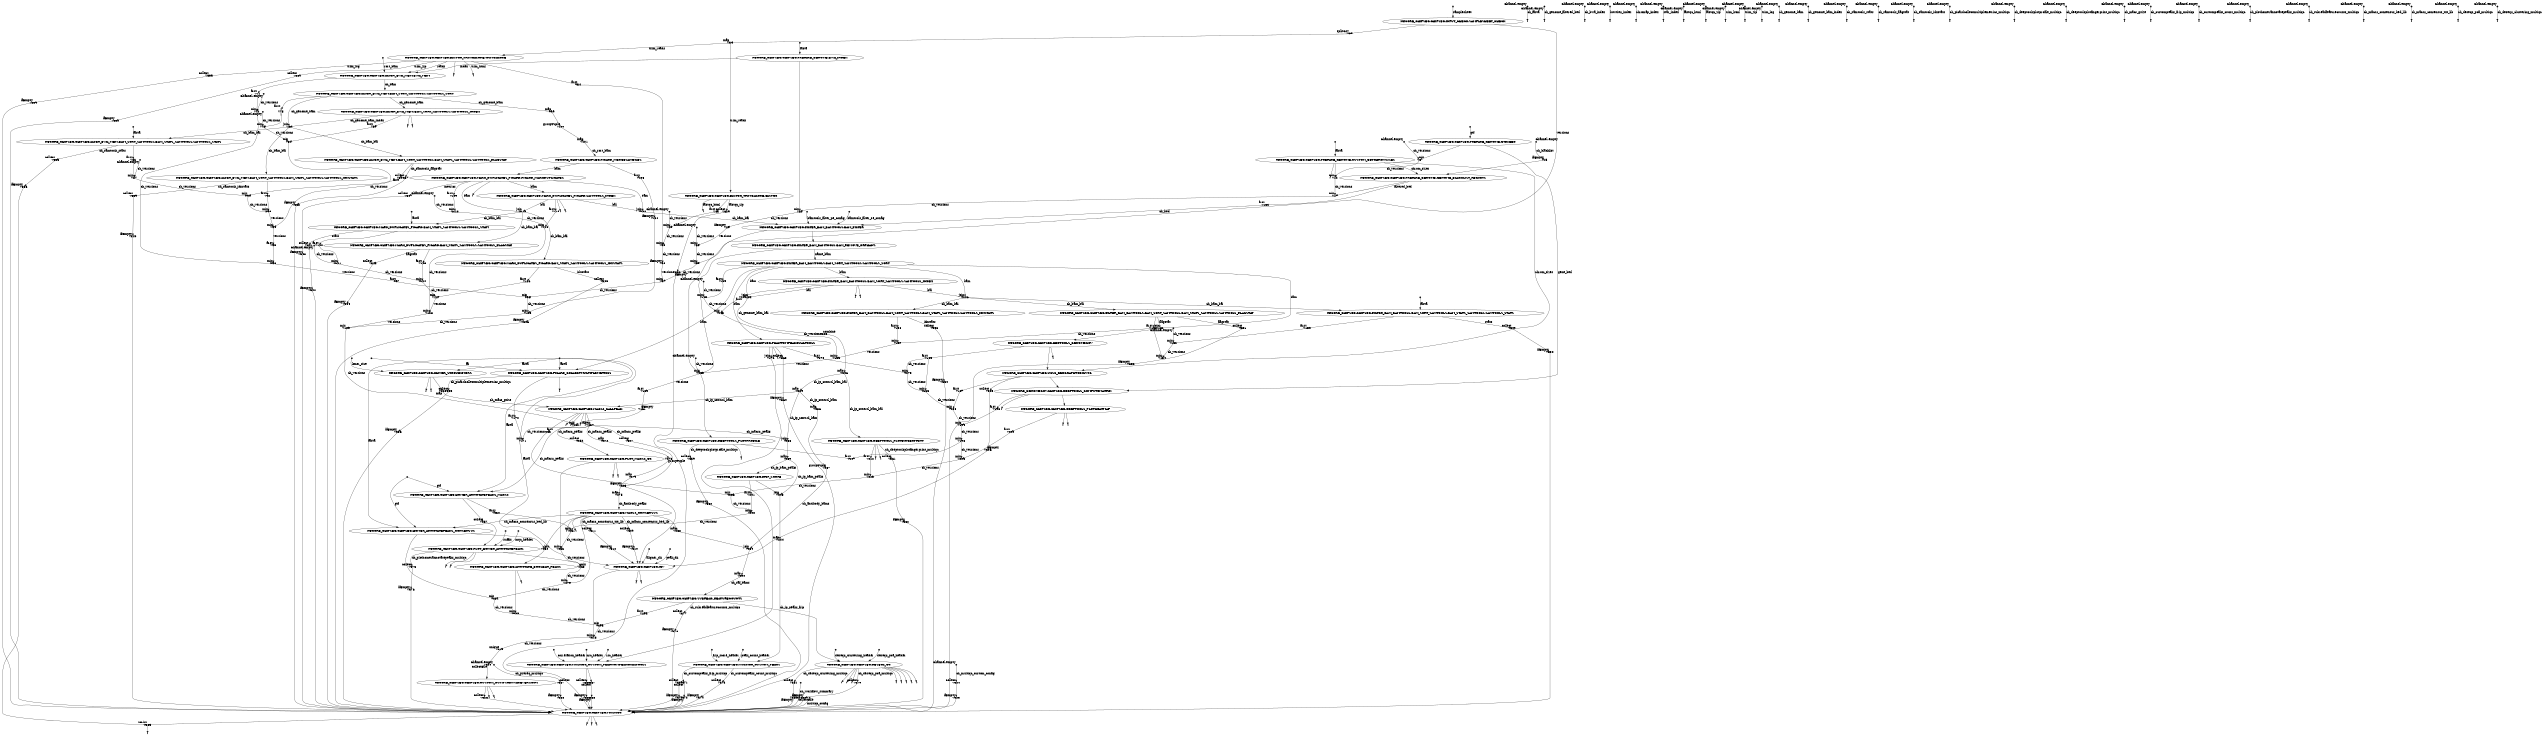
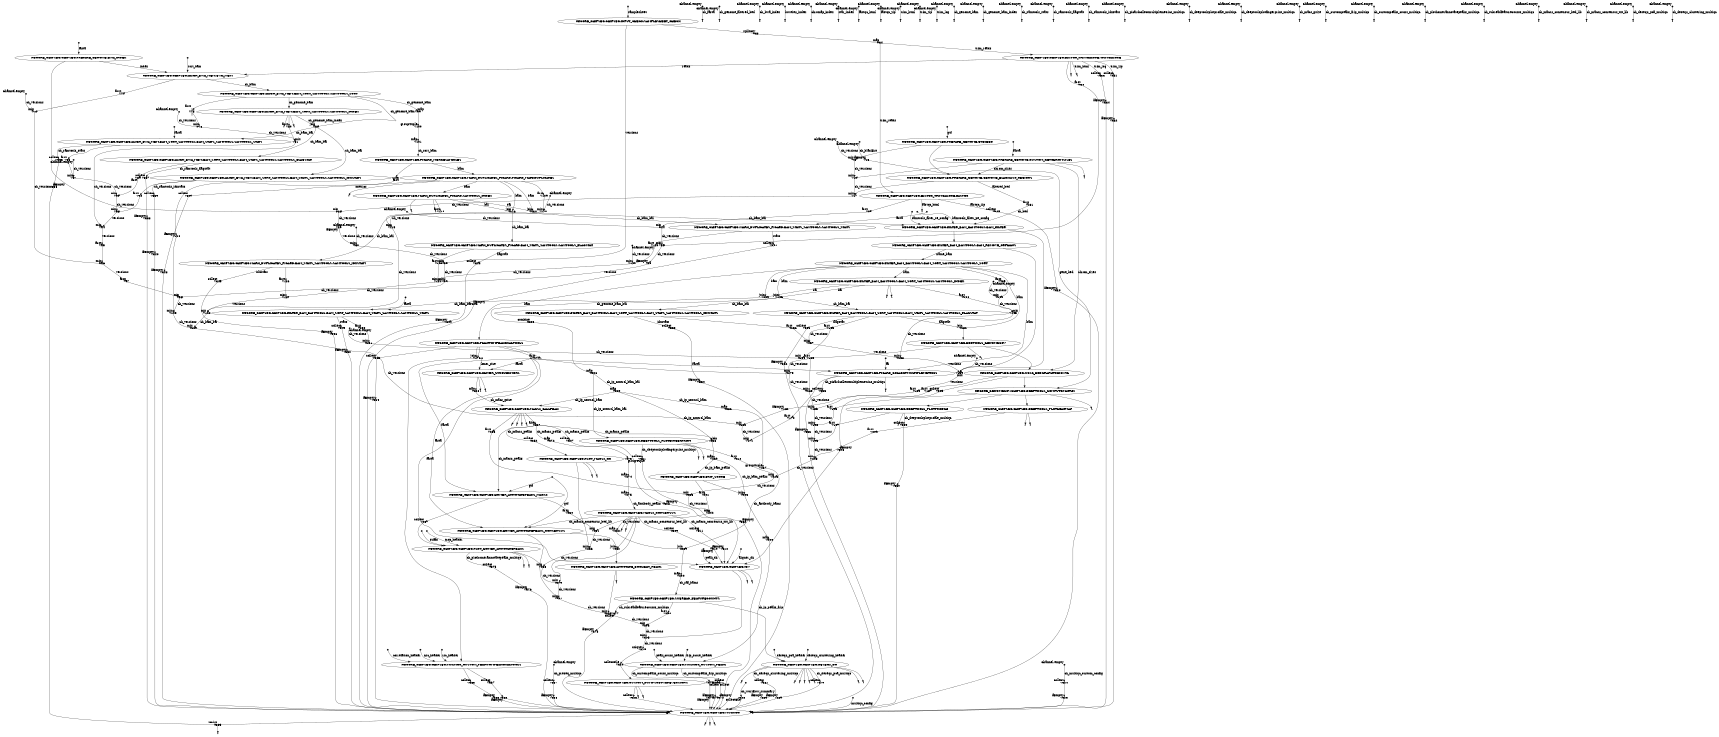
edge "v128 mix" -> "v129 mix": label "versions" -> "ch_bam_bai"
edge "v159 mix" -> "NFCORE_CHIPSEQ:CHIPSEQ:DEEPTOOLS_PLOTPROFILE": now "NFCORE_GENOMECOV:CHIPSEQ:DEEPTOOLS_COMPUTEMATRIX" -> "NFCORE_CHIPSEQ:CHIPSEQ:DEEPTOOLS_PLOTPROFILE"
edge "v198 mix" -> "v197 first": reversed
